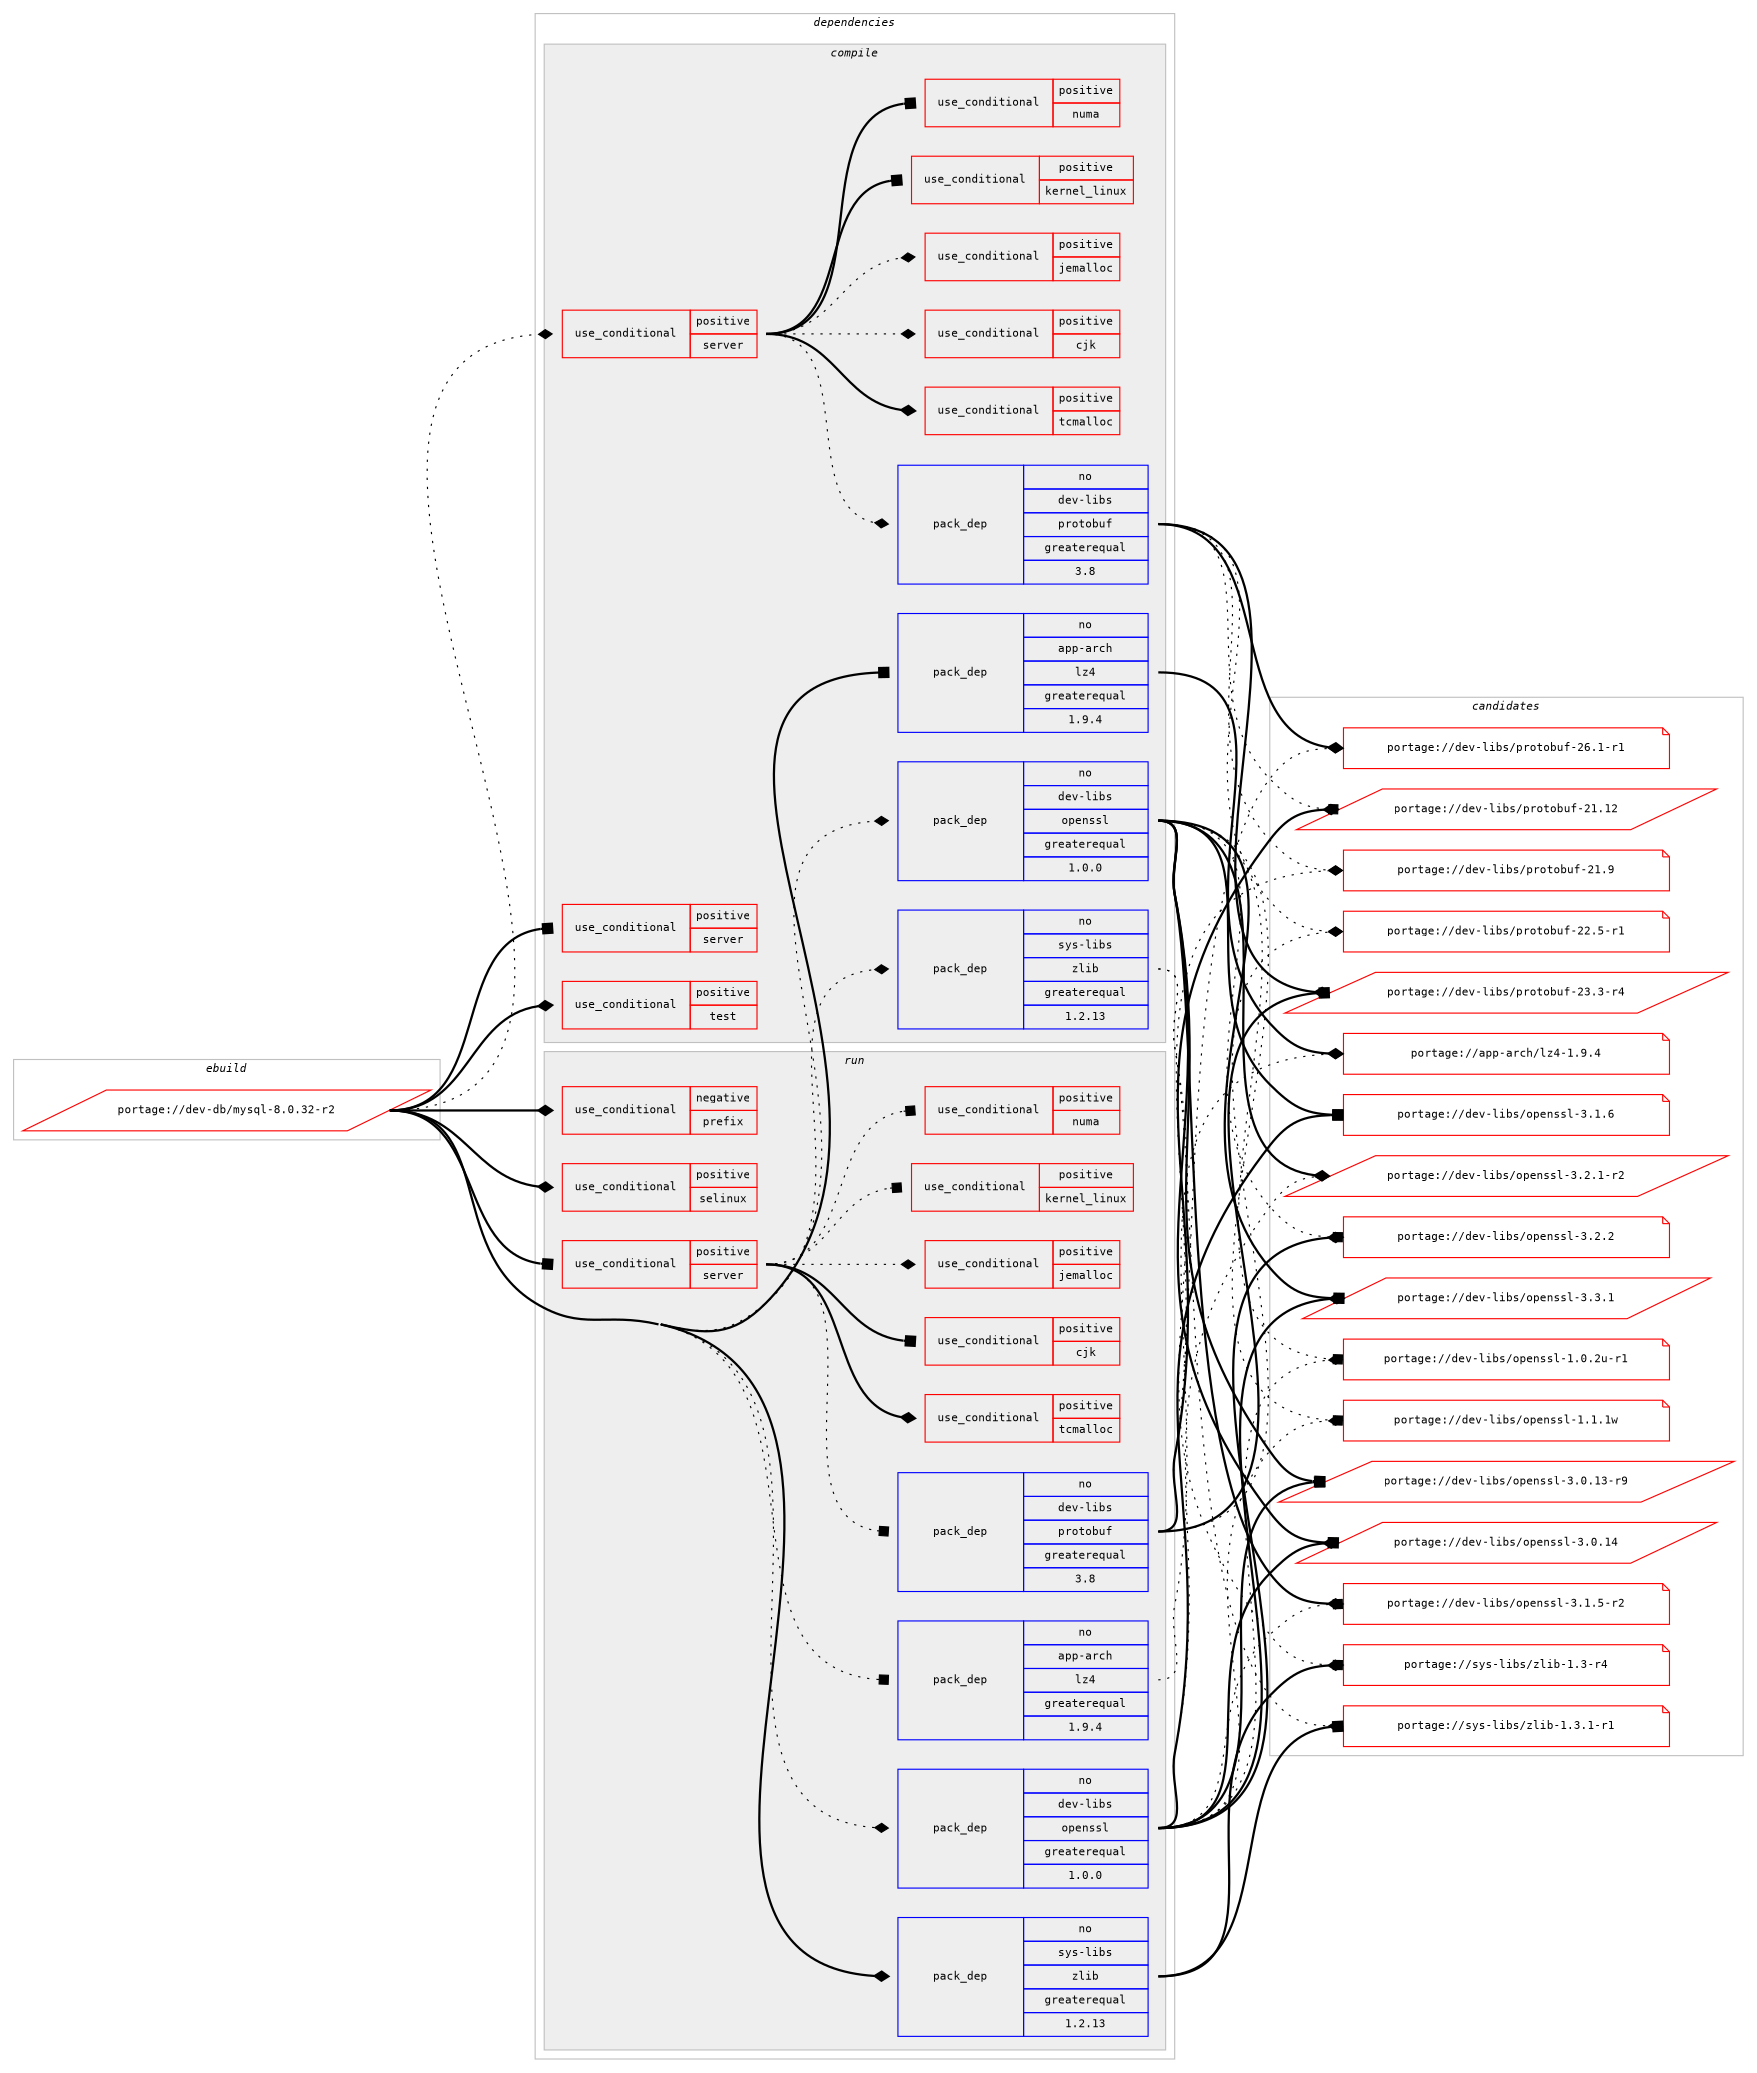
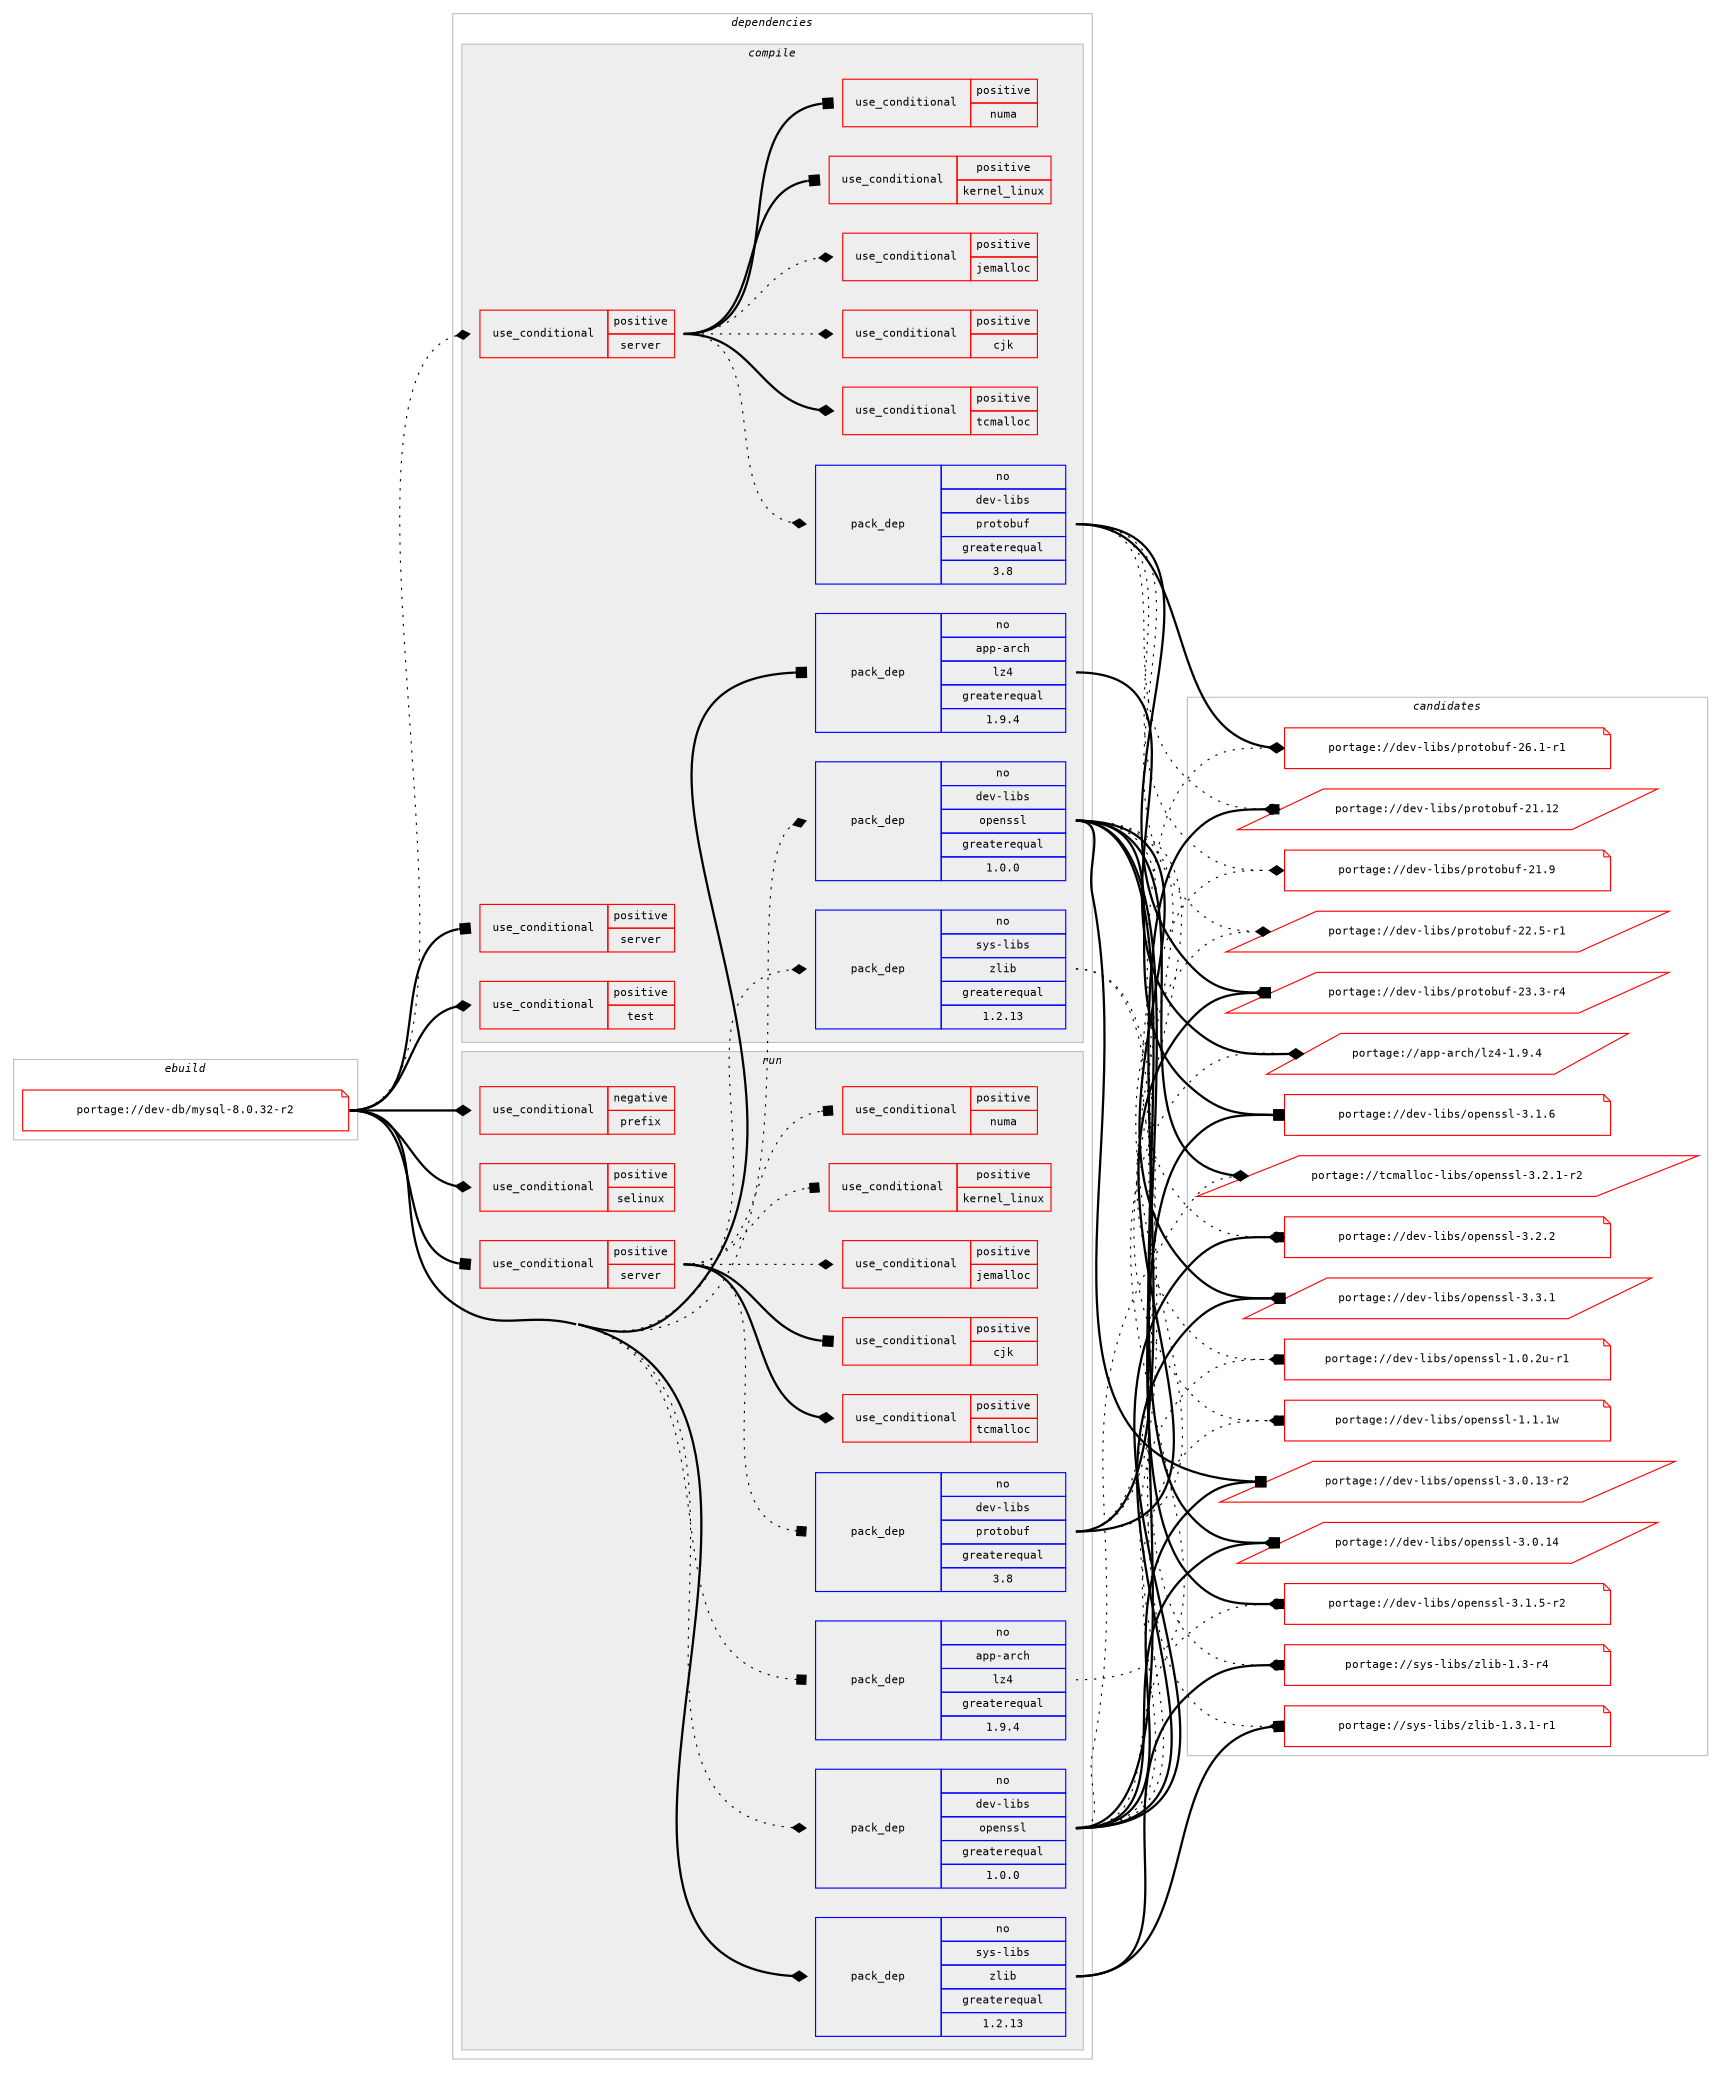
node "portage://dev-libs/protobuf-22.5-r1": shape note -> parallelogram
node "portage://app-arch/lz4-1.9.4": shape note -> parallelogram
node "portage://dev-db/mysql-8.0.32-r2": shape parallelogram -> note
node "portage://dev-libs/openssl-3.2.1-r2": label "portage://dev-libs/openssl-3.2.1-r2" -> "portage://tcmalloc-libs/openssl-3.2.1-r2"
node "portage://dev-libs/openssl-3.0.13-r9": label "portage://dev-libs/openssl-3.0.13-r9" -> "portage://dev-libs/openssl-3.0.13-r2"
